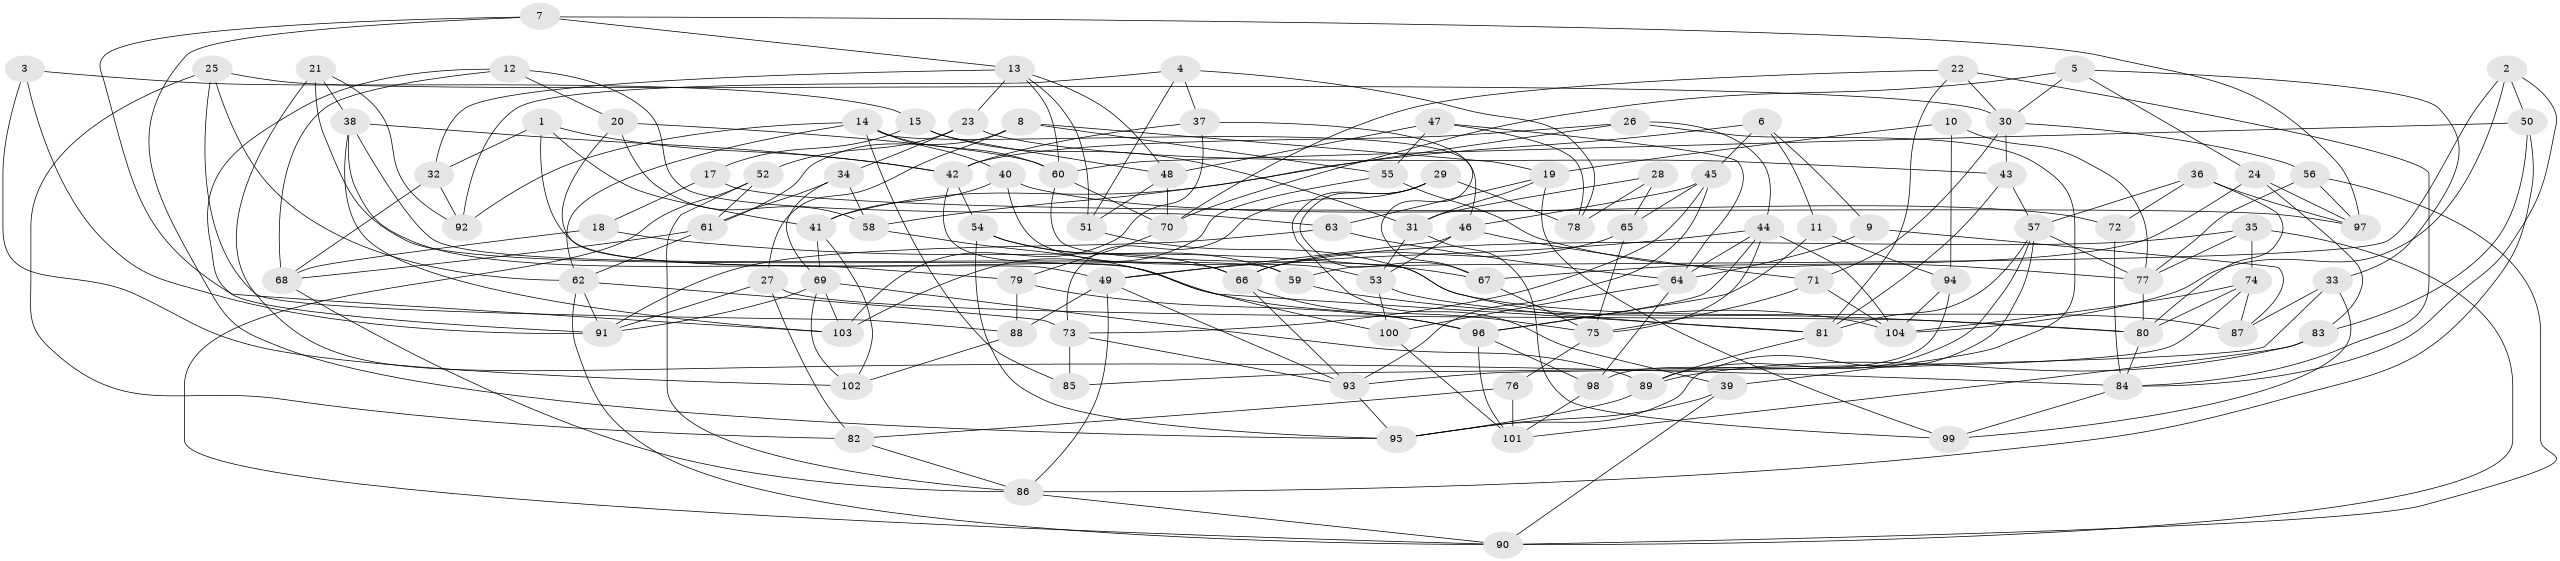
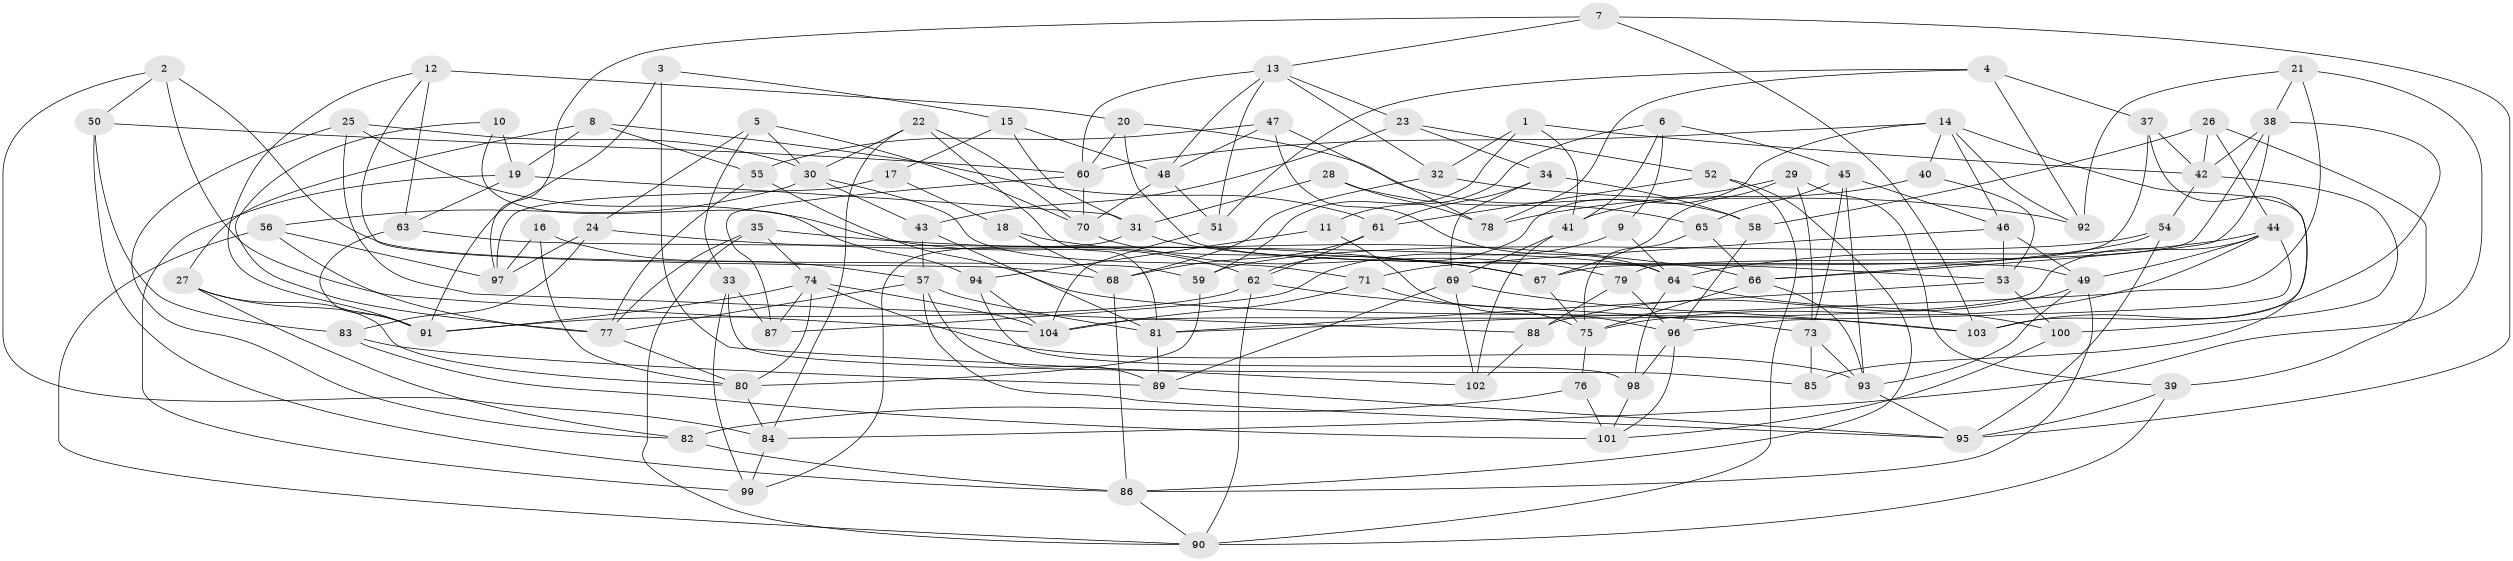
node "36": label "36" -> "16"
node "72": removed
edge "69" -- "91": now "74" -- "91"
